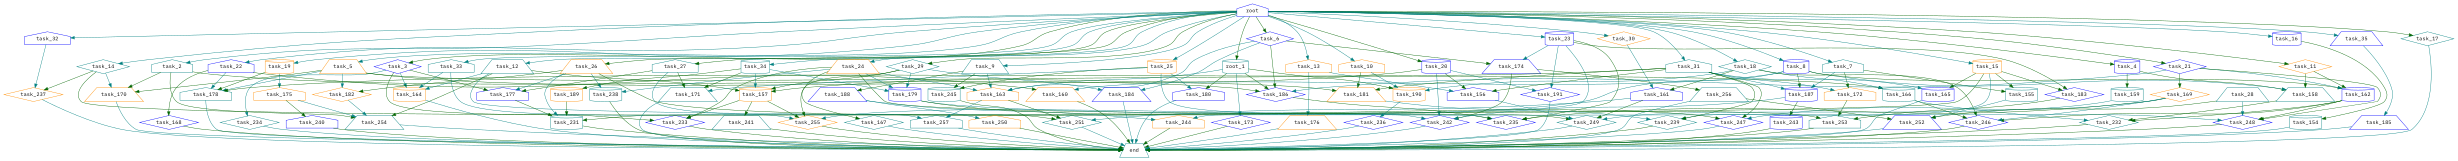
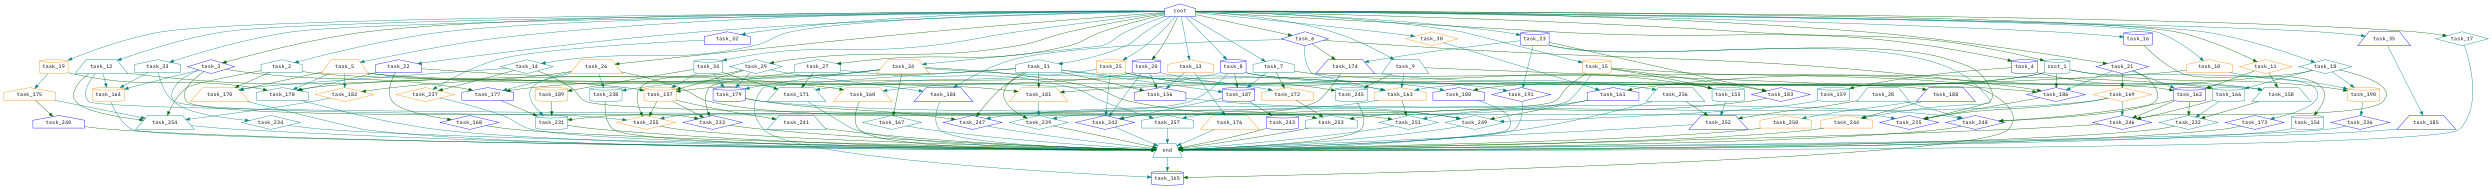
edge "task_174" -> "task_256": color darkgreen -> teal
edge "task_188" -> "task_244": color teal -> darkgreen
edge "task_165" -> "end": reversed
